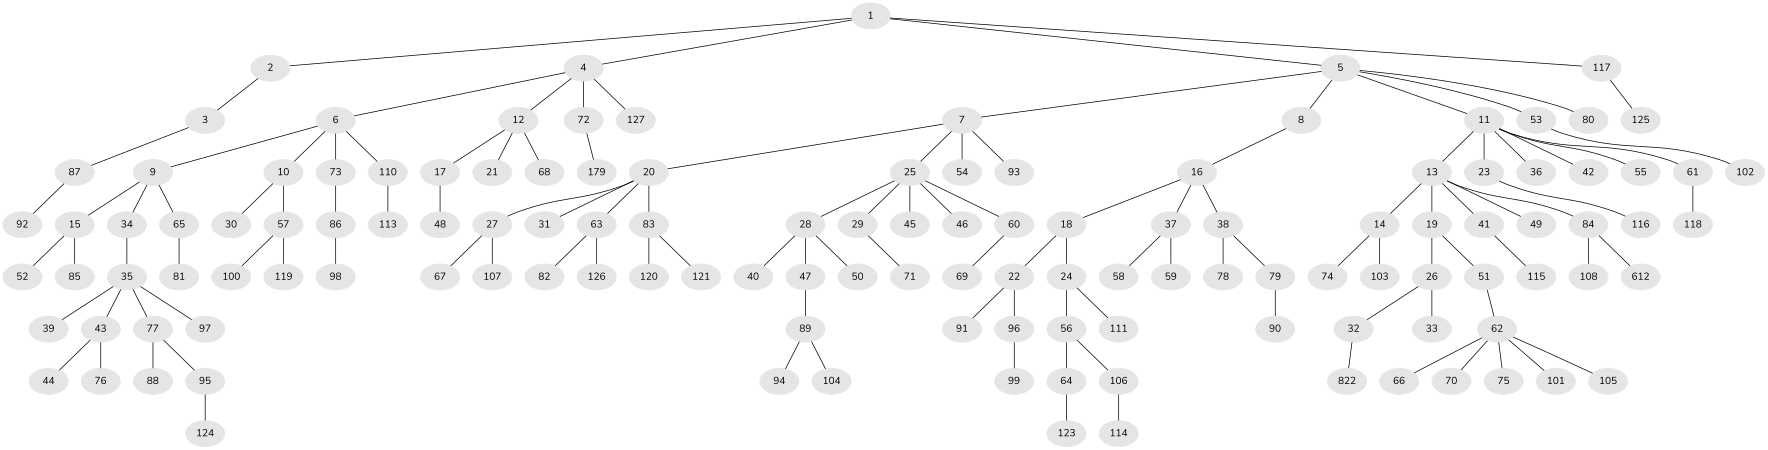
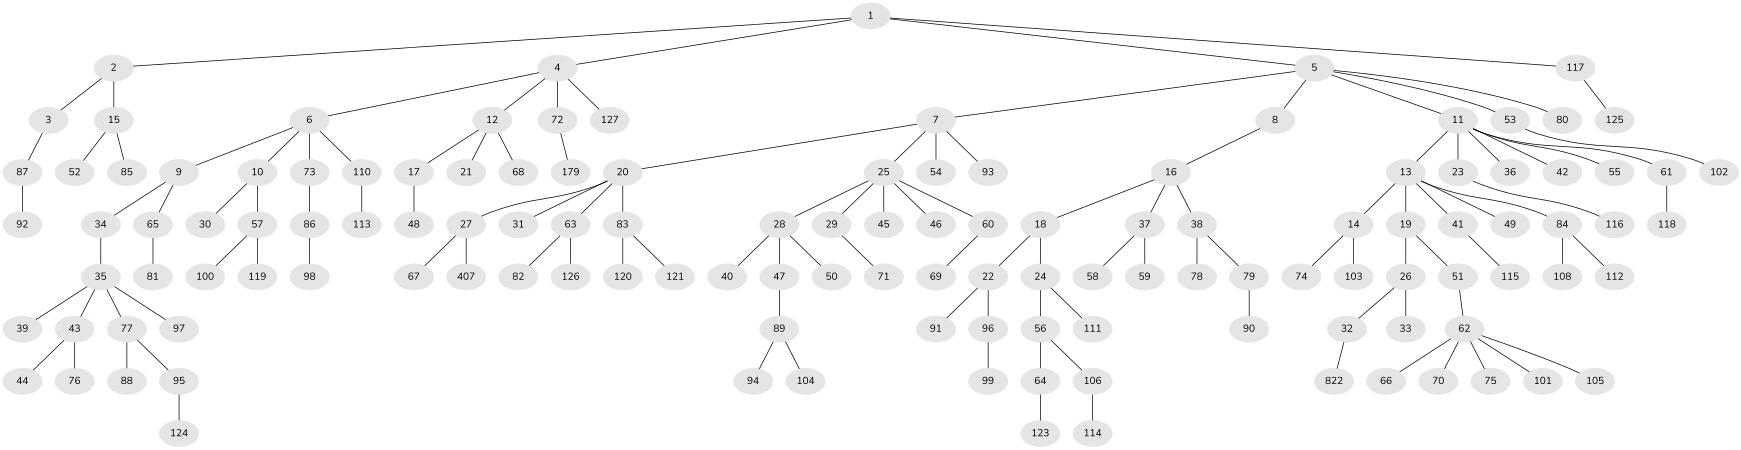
edge "9" -- "15": now "2" -- "15"
node "107": label "107" -> "407"
node "612": label "612" -> "112"
